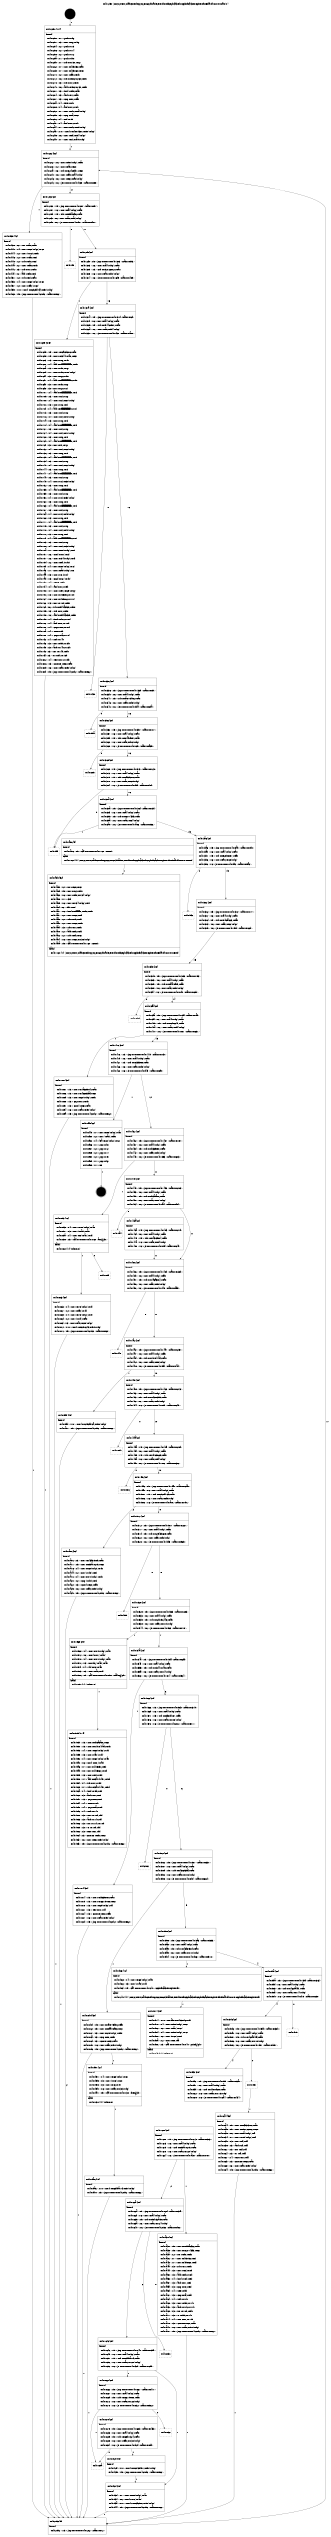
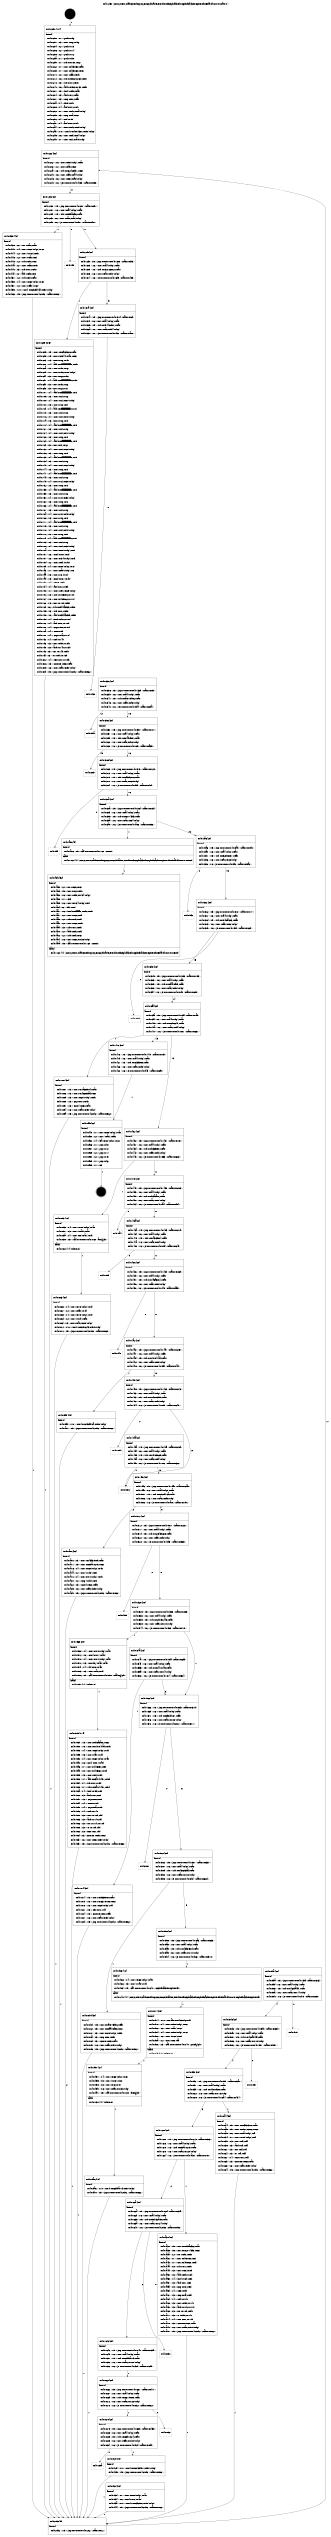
edge "0x401250 [114]" -> "0x4012c2 [32]": removed, label "1"
edge "0x4012c2 [32]" -> "0x401b3e [42]": now "0x4012e2 [28]" -> "0x401b3e [42]"
edge "0x4012fe [28]" -> "0x40131a [28]": label " 16" -> " 5"
edge "0x40131a [28]" -> "0x401336 [28]": removed, label "16"
edge "0x401336 [28]" -> "0x401f0a": label " 0" -> " 12"
edge "0x401352 [28]" -> "0x401c85": label " 0" -> " 15"
edge "0x40138a [28]" -> "0x401f5f": now "0x40138a [28]" -> "0x401a86 [5]"
edge "0x4013de [28]" -> "0x401ebd": now "0x4013c2 [28]" -> "0x401ebd"
edge "0x401416 [28]" -> "0x401432 [28]": now "0x4013fa [28]" -> "0x401432 [28]"
edge "0x40144e [28]" -> "0x401486 [28]": now "0x40144e [28]" -> "0x40146a [28]"
edge "0x401853 [16]" -> "0x40189f": now "0x40146a [28]" -> "0x40189f"
edge "0x4014be [28]" -> "0x4014da [28]": now "0x4014be [28]" -> "0x401e8c"
edge "0x4014f6 [28]" -> "0x401512 [28]": reversed
edge "0x40152e [28]" -> "0x40154a [28]": now "0x40152e [28]" -> "0x401566 [28]"
edge "0x40159e [28]" -> "0x4015ba [28]": removed, label "4"
edge "0x4018bd [30]" -> "0x401b91 [21]": now "0x401b74 [29]" -> "0x401b91 [21]"
edge "0x401de1" -> "0x4016a4 [53]": now "0x4015f2 [28]" -> "0x4016a4 [53]"
edge "0x4015f2 [28]" -> "0x40160e [28]": added, label "3"
edge "0x40198b [114]" -> "0x4020b2 [5]": added, label "1"
edge "0x401646 [28]" -> "0x401f2d [28]": removed, label "1"
edge "0x401662 [28]" -> "0x40169a": now "0x401662 [28]" -> "0x40167e [28]"
edge "0x401b2f [15]" -> "0x401f2d [28]": now "0x401b2f [15]" -> "0x4020b2 [5]"
